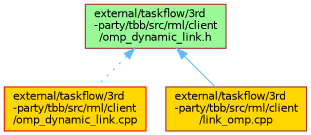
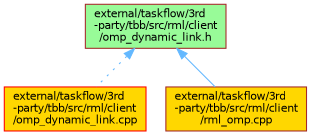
node "external/taskflow/3rd -party/tbb/src/rml/client /link_omp.cpp": label "external/taskflow/3rd -party/tbb/src/rml/client /link_omp.cpp" -> "external/taskflow/3rd -party/tbb/src/rml/client /rml_omp.cpp"
